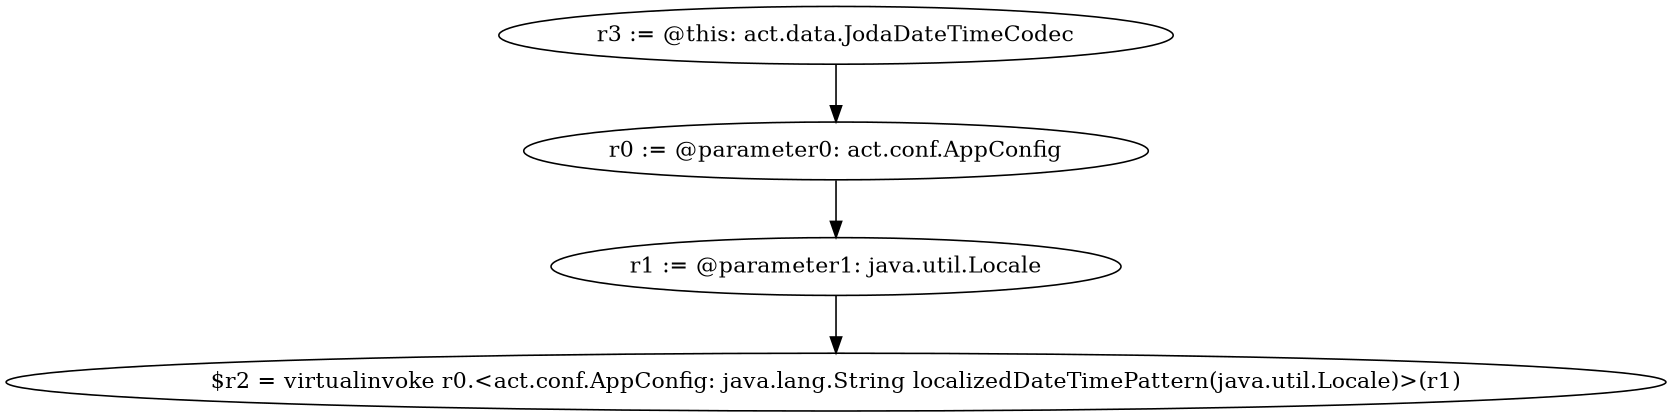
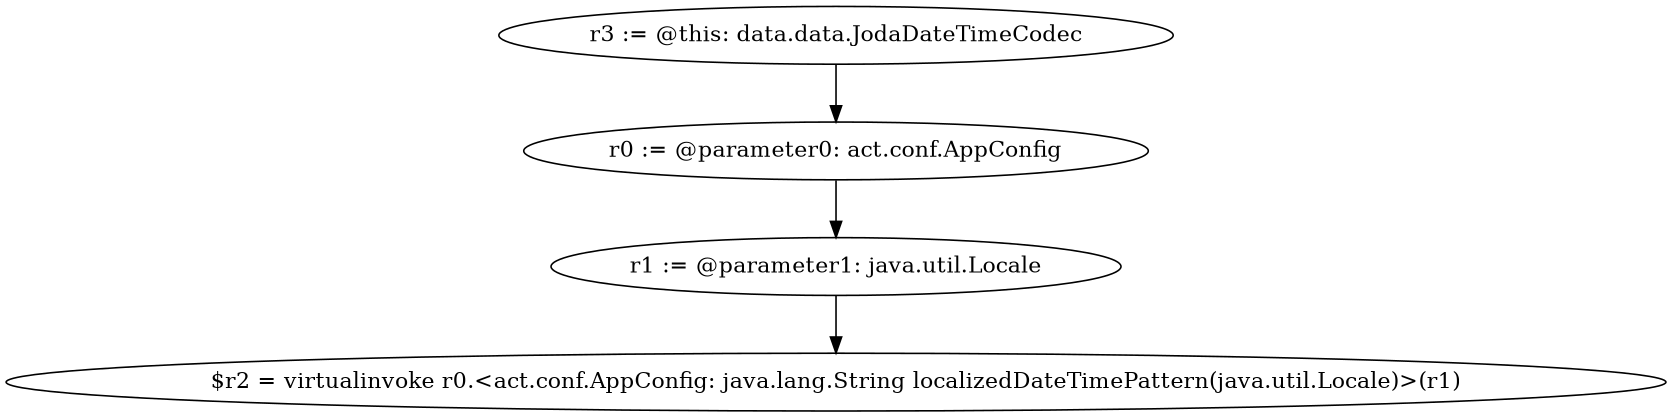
node "r3 := @this: act.data.JodaDateTimeCodec": label "r3 := @this: act.data.JodaDateTimeCodec" -> "r3 := @this: data.data.JodaDateTimeCodec"
